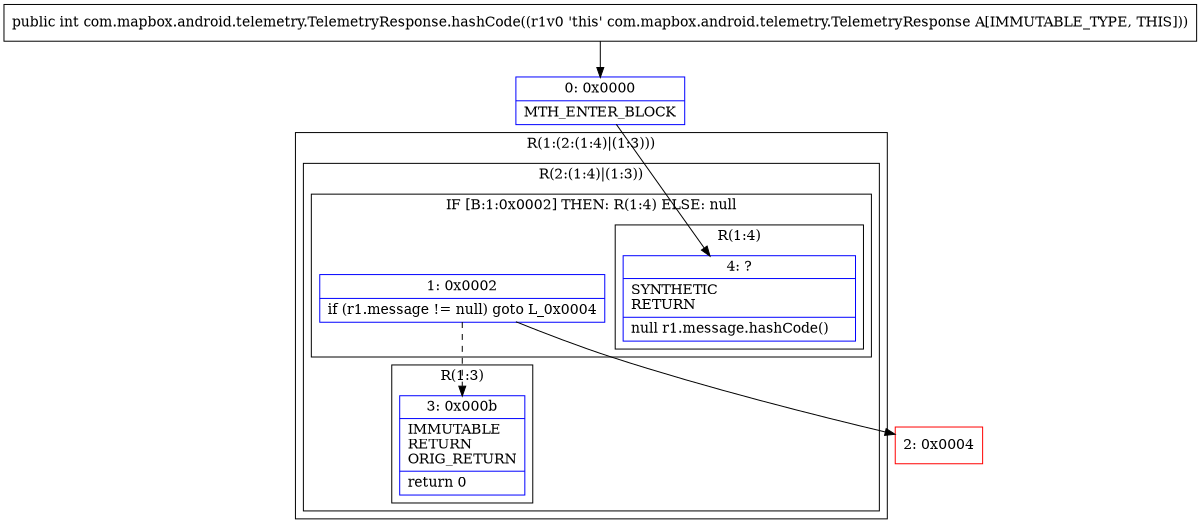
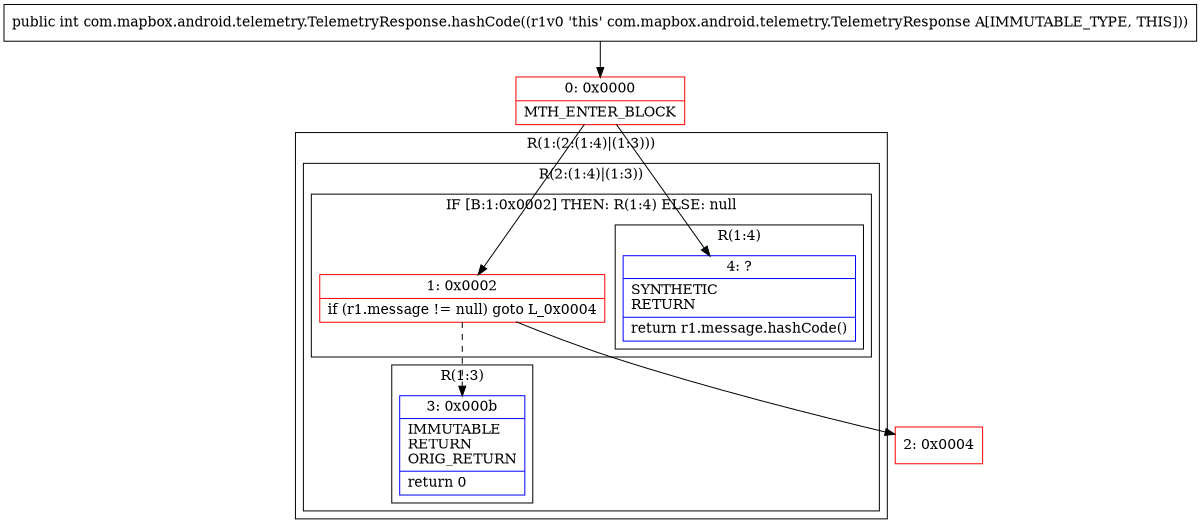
node "0: 0x0000": color blue -> red
edge "0: 0x0000" -> "1: 0x0002": added
node "1: 0x0002": color blue -> red
node "4: ?": text "null r1.message.hashCode()" -> "return r1.message.hashCode()"
